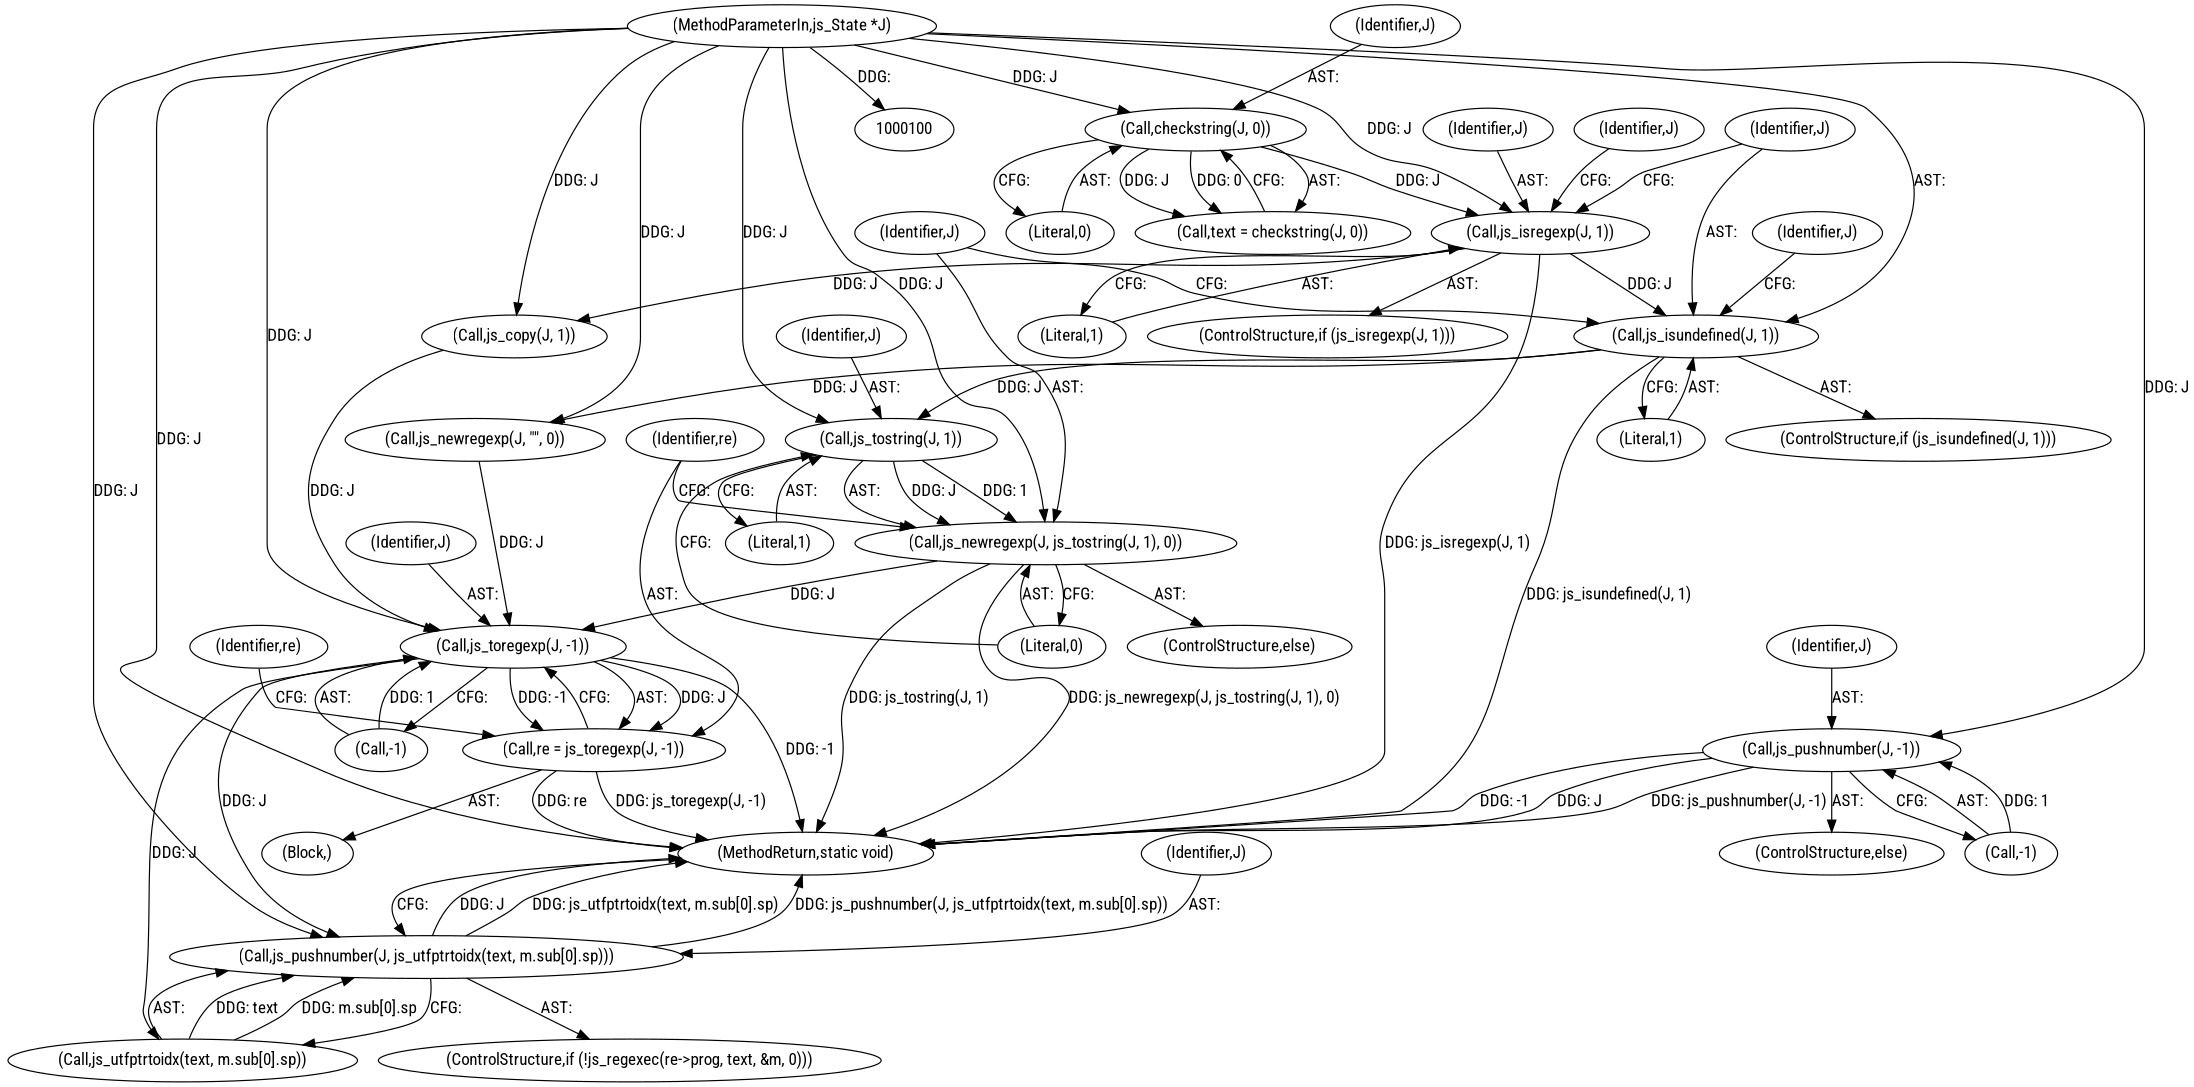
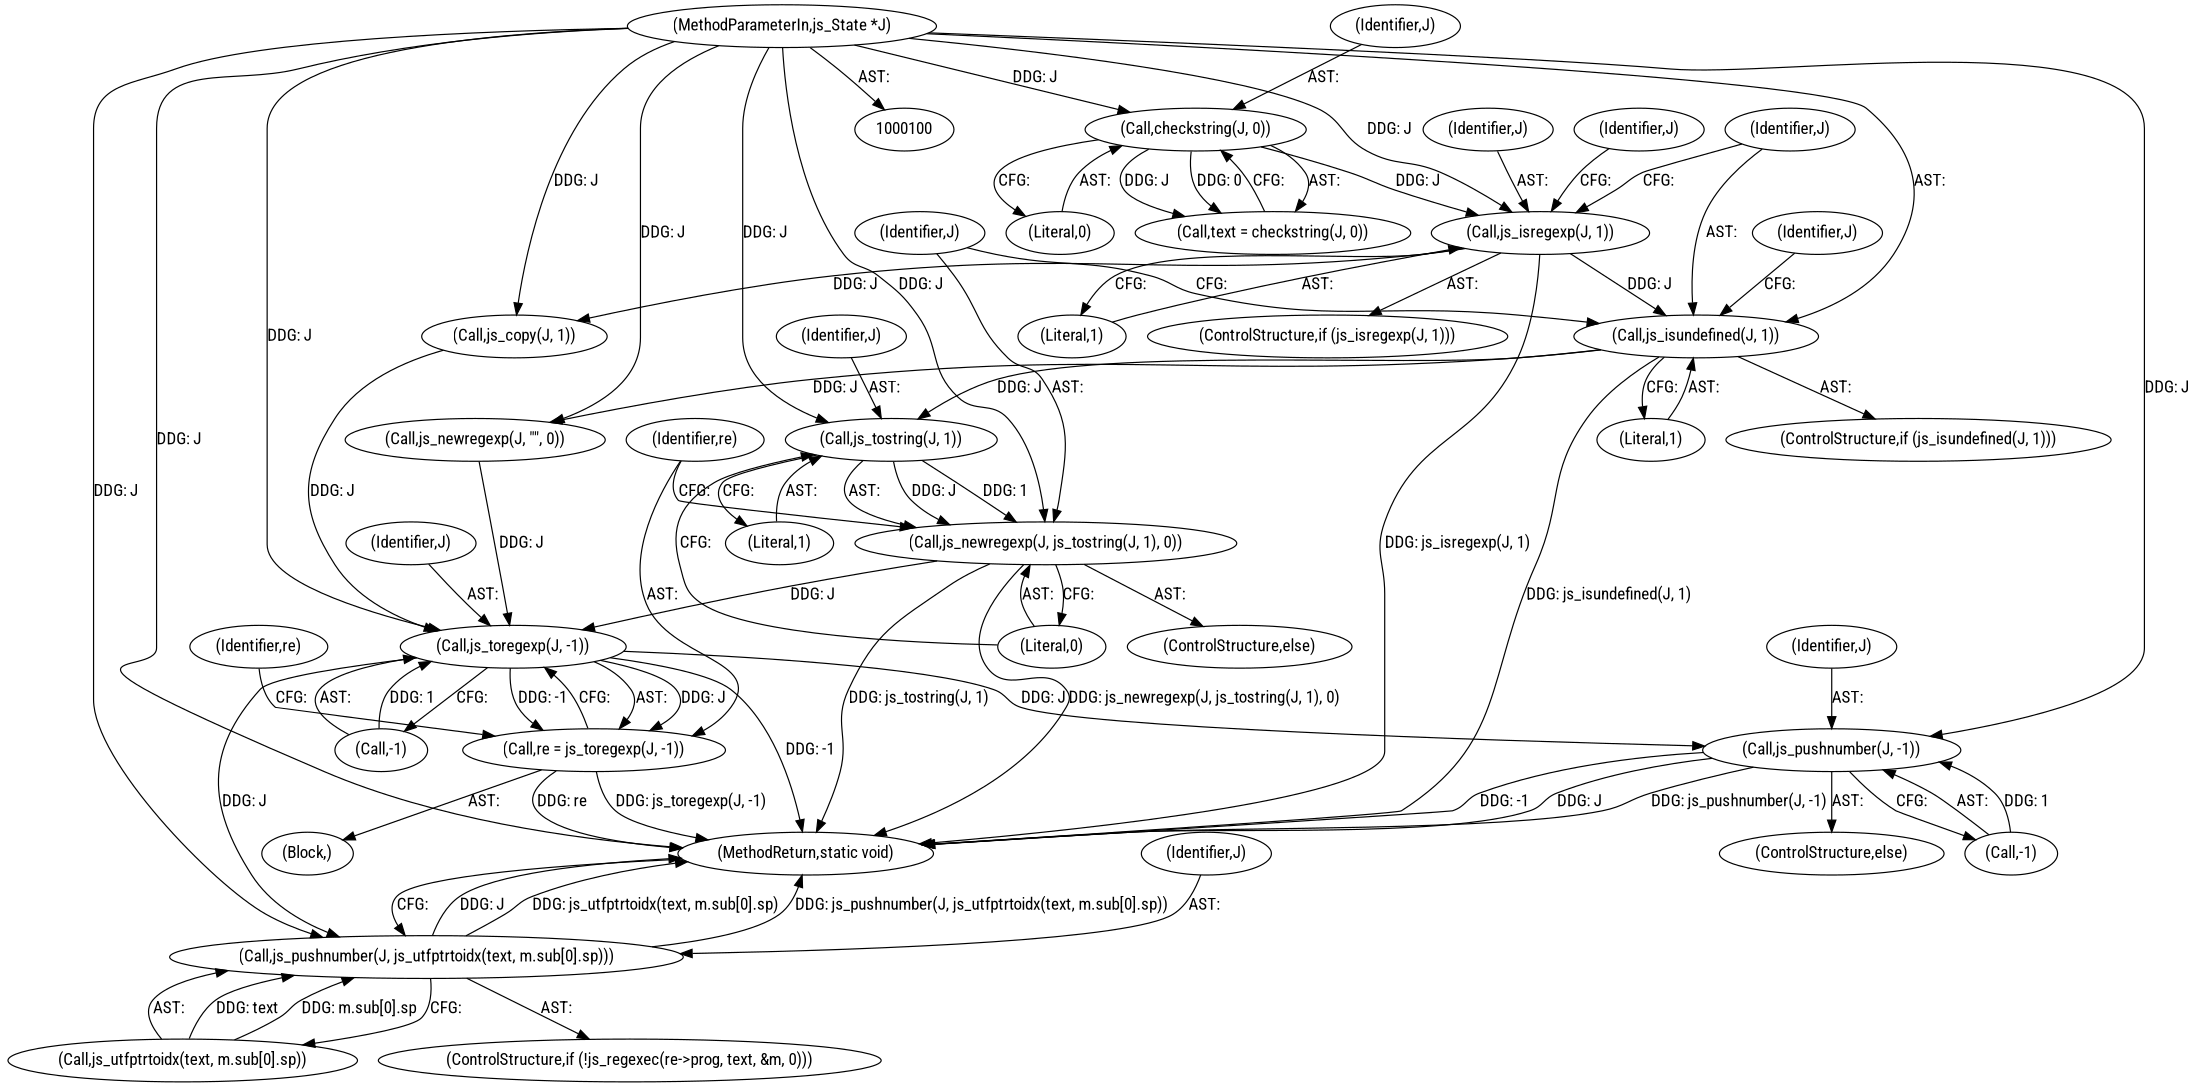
edge "(MethodParameterIn,js_State *J)" -> "1000100": label "DDG: " -> "AST: "
edge "(Call,js_toregexp(J, -1))" -> "(Call,js_utfptrtoidx(text, m.sub[0].sp))": now "(Call,js_toregexp(J, -1))" -> "(Call,js_pushnumber(J, -1))"
